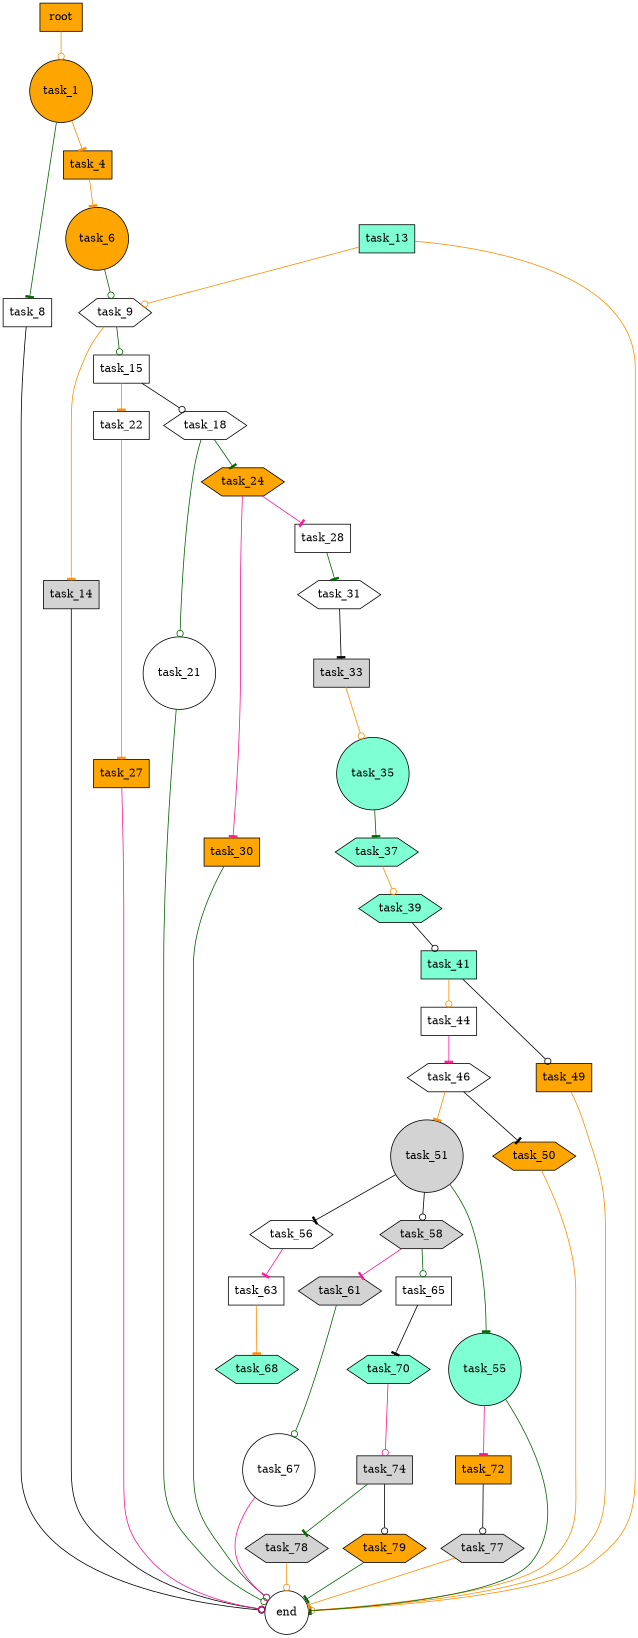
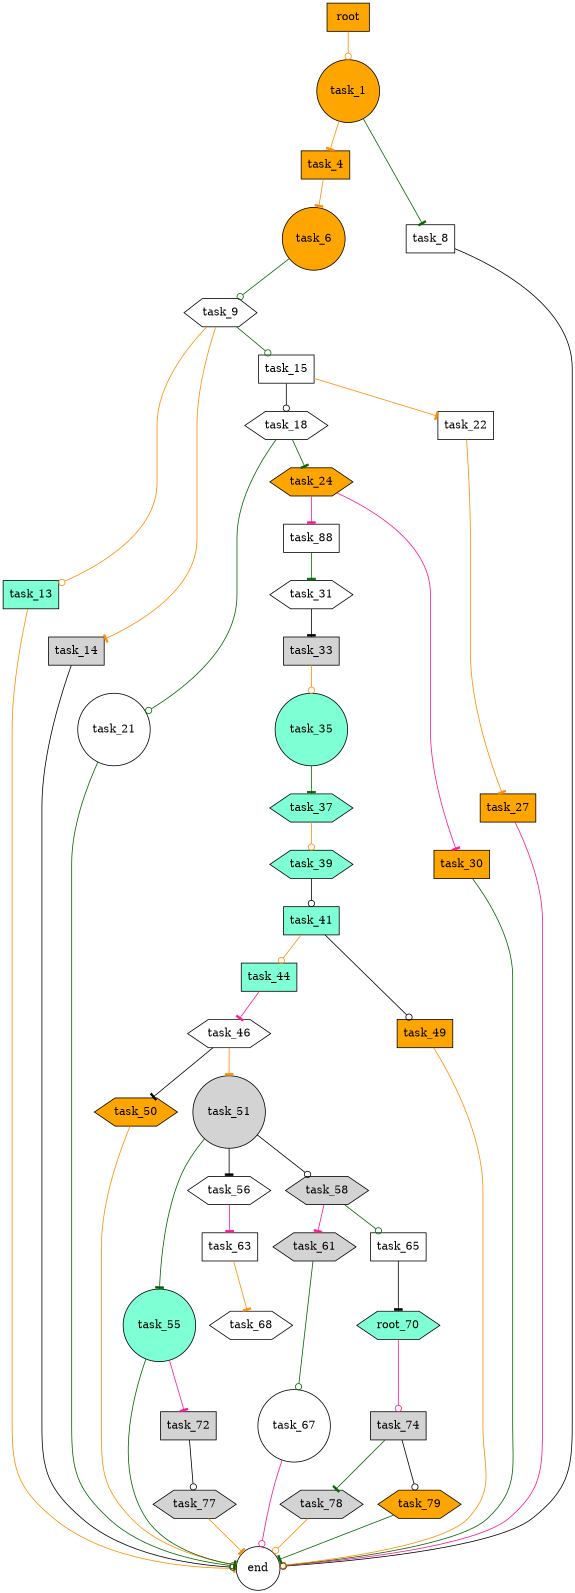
edge "task_13" -> "task_9": reversed
node "task_28": label "task_28" -> "task_88"
node "task_44": fillcolor white -> aquamarine
node "task_68": fillcolor aquamarine -> white
node "task_70": label "task_70" -> "root_70"
node "task_72": fillcolor orange -> lightgrey
